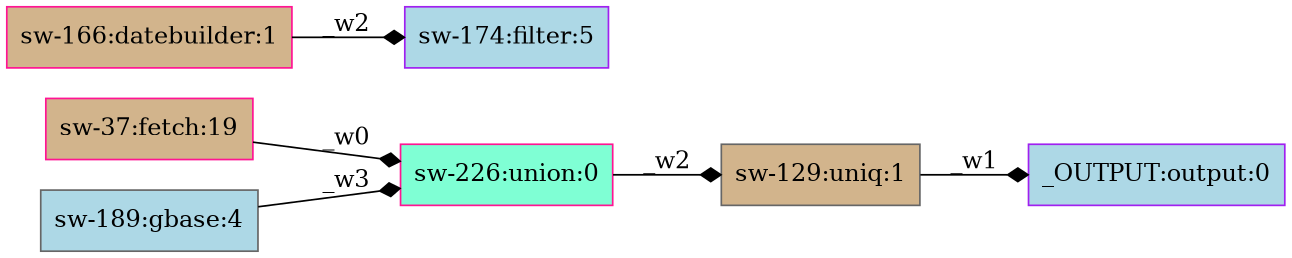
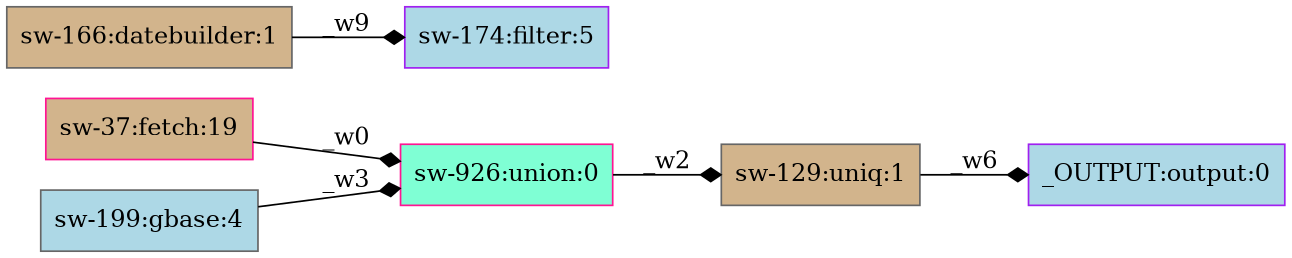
edge "sw-166:datebuilder:1" -> "sw-174:filter:5": label "_w2" -> "_w9"
node "sw-166:datebuilder:1": color deeppink -> gray40
edge "sw-129:uniq:1" -> "_OUTPUT:output:0": label "_w1" -> "_w6"
node "sw-226:union:0": label "sw-226:union:0" -> "sw-926:union:0"
node "sw-189:gbase:4": label "sw-189:gbase:4" -> "sw-199:gbase:4"
